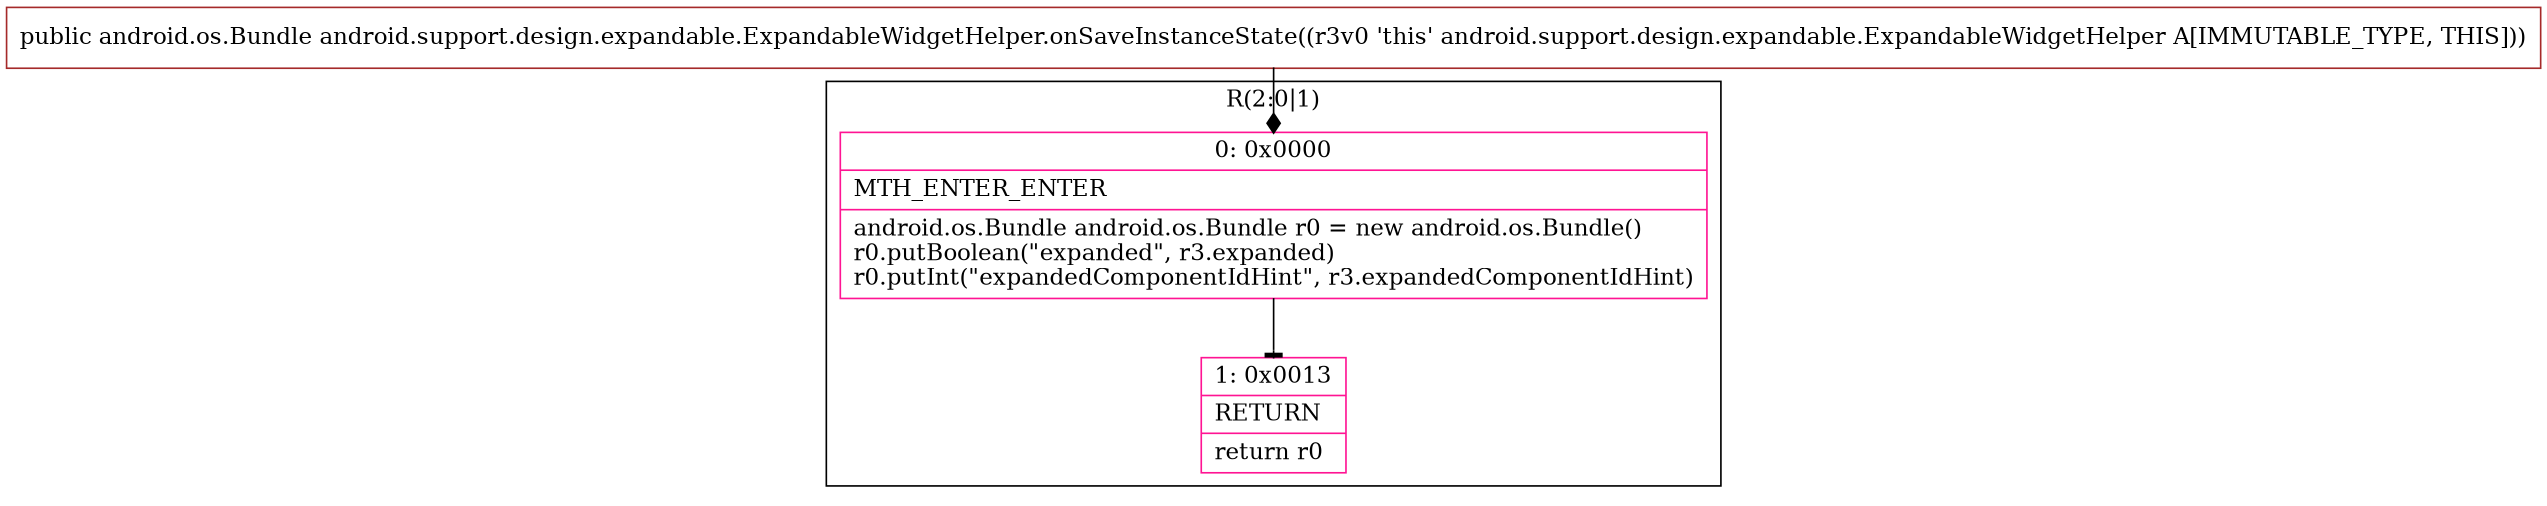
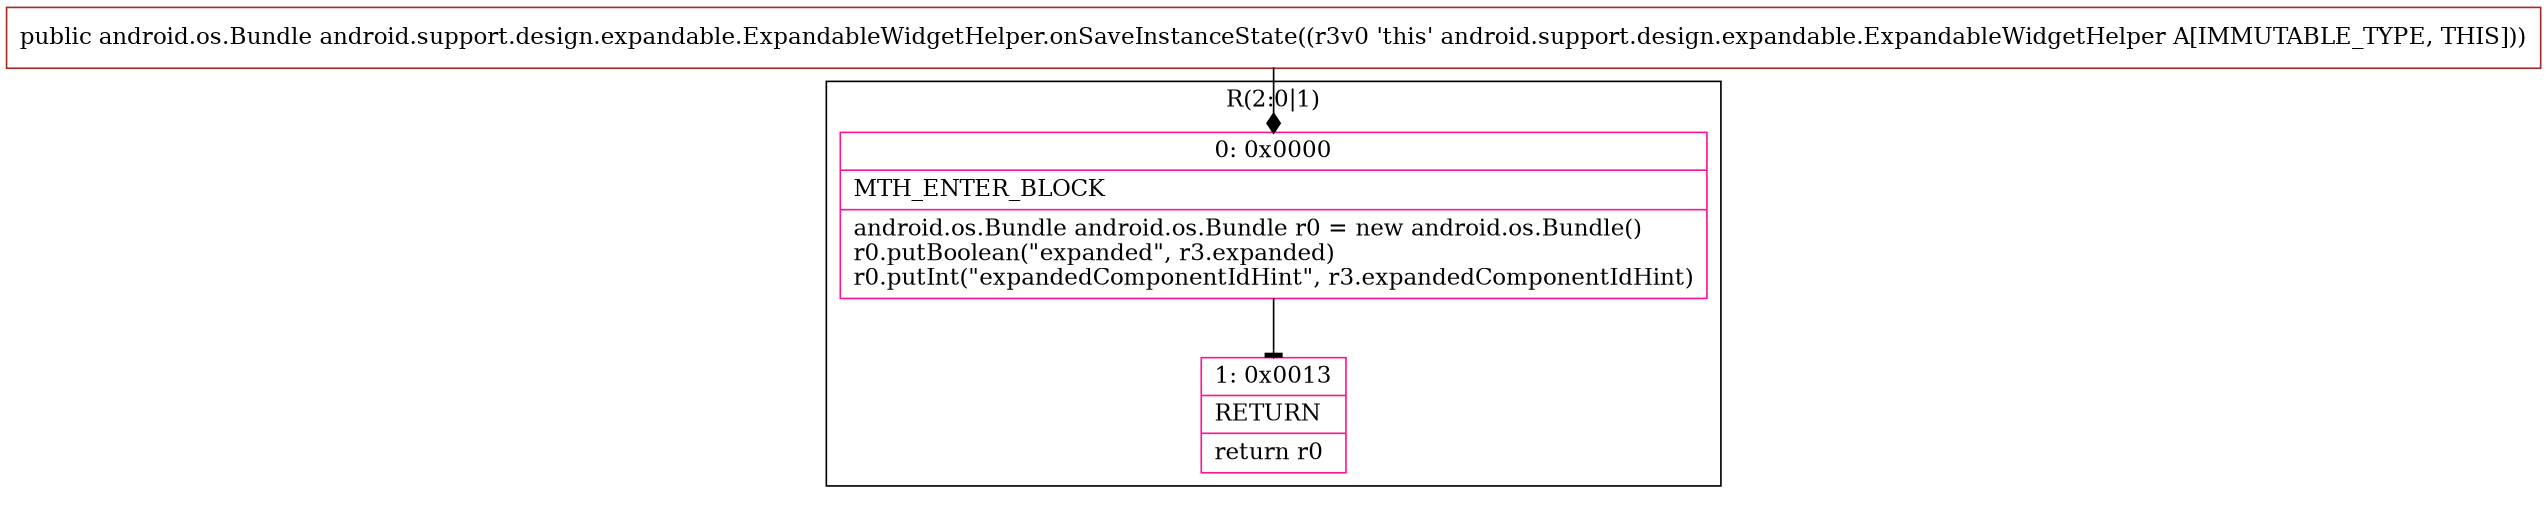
node "0: 0x0000": text "MTH_ENTER_ENTER" -> "MTH_ENTER_BLOCK"
